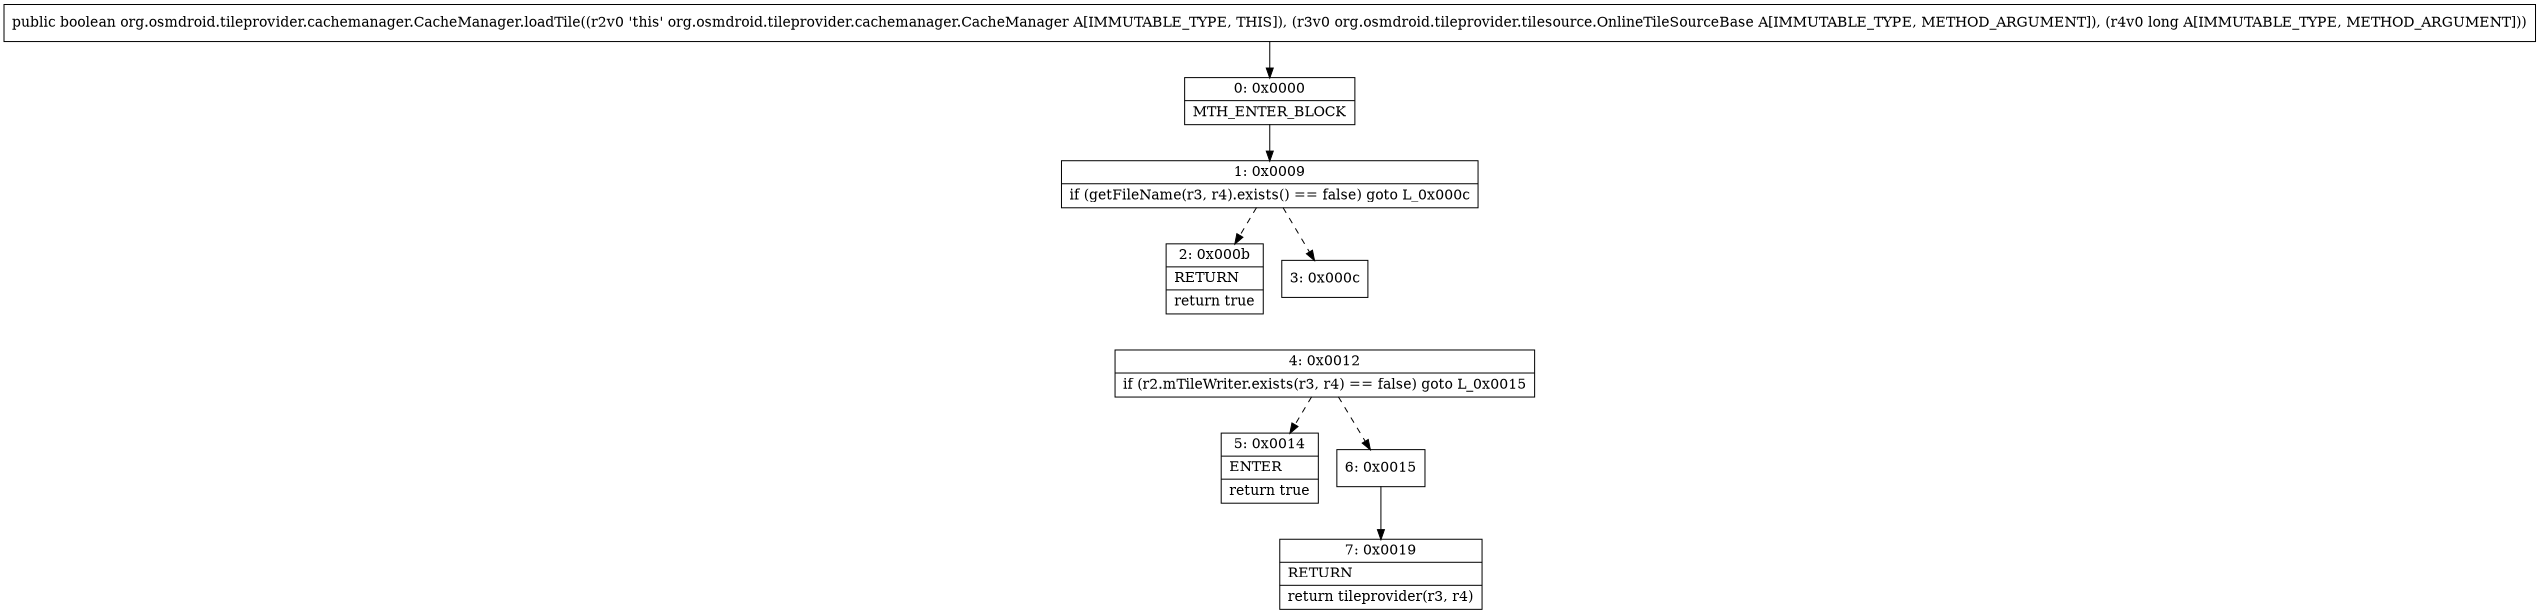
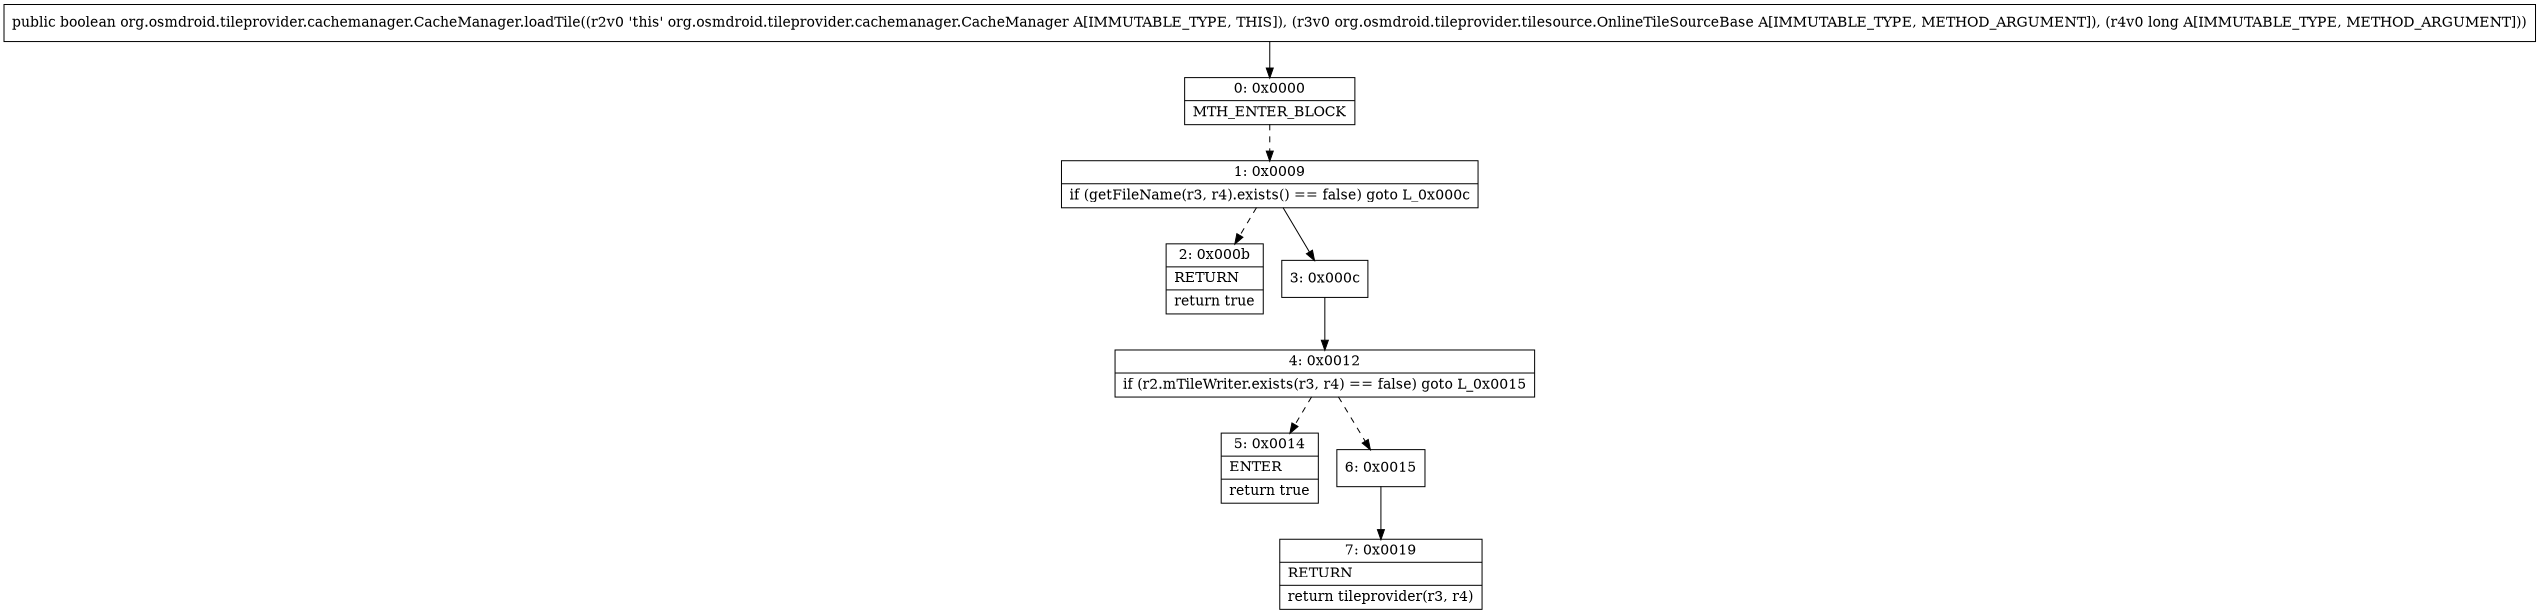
edge "0: 0x0000" -> "1: 0x0009": style solid -> dashed
edge "1: 0x0009" -> "3: 0x000c": style dashed -> solid
edge "3: 0x000c" -> "4: 0x0012": added
